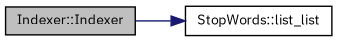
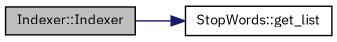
node "StopWords::list_list": label "StopWords::list_list" -> "StopWords::get_list"
